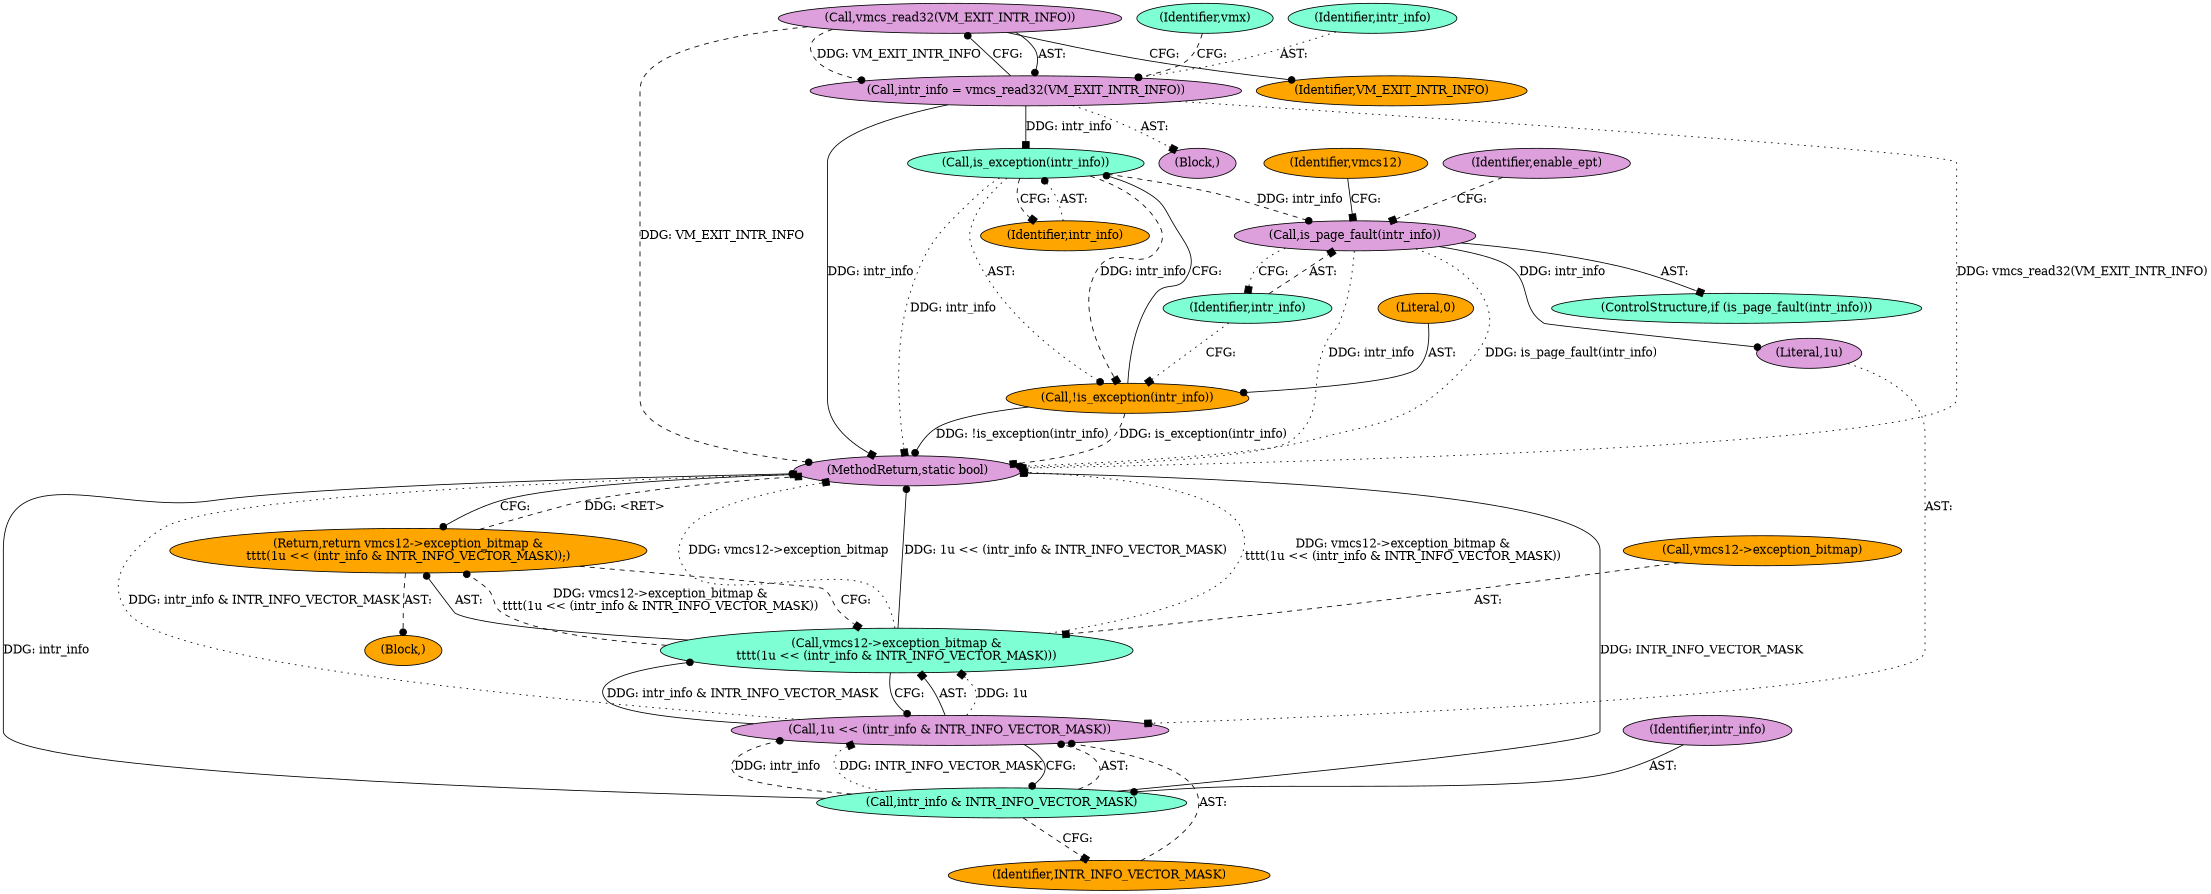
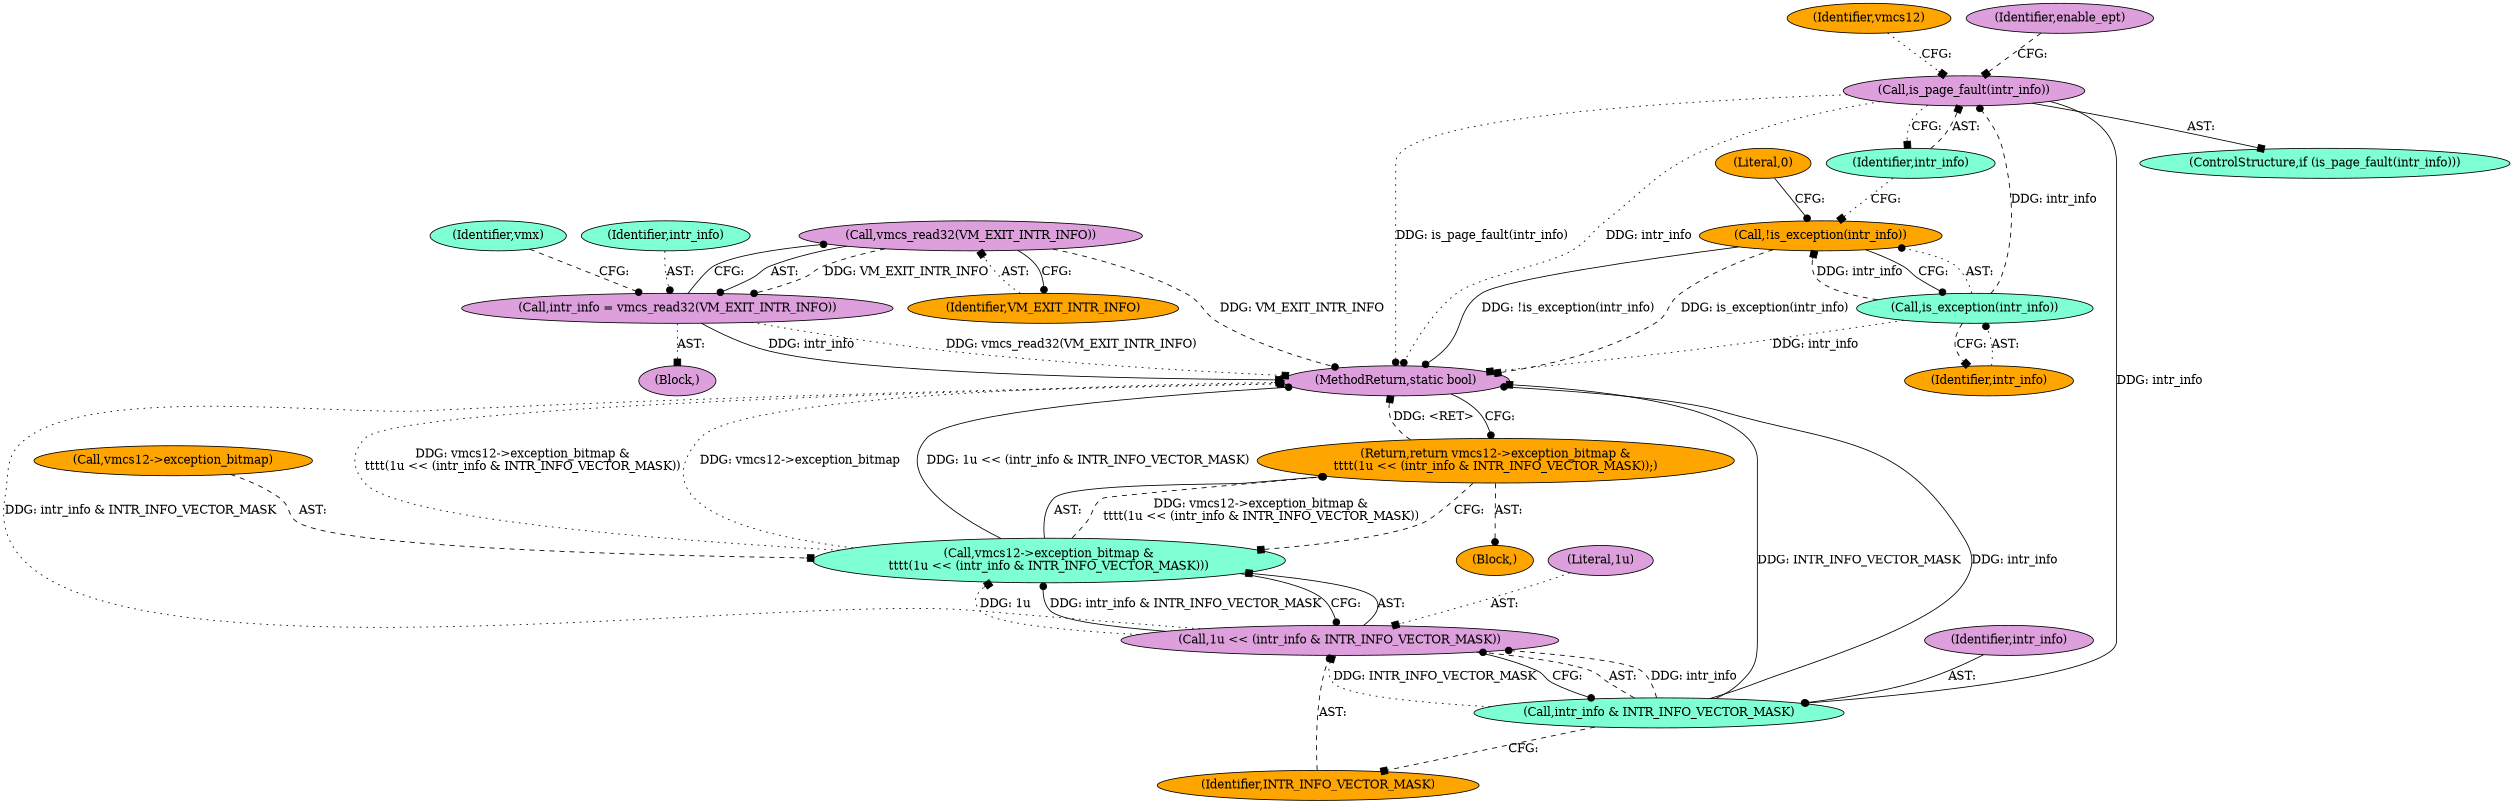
edge "(Call,intr_info = vmcs_read32(VM_EXIT_INTR_INFO))" -> "(Call,is_exception(intr_info))": removed, label "DDG: intr_info"
edge "(Identifier,vmcs12)" -> "(Call,is_page_fault(intr_info))": style solid -> dotted
edge "(Identifier,VM_EXIT_INTR_INFO)" -> "(Call,vmcs_read32(VM_EXIT_INTR_INFO))": added, label "AST:"
edge "(Call,is_page_fault(intr_info))" -> "(Literal,1u)": now "(Call,is_page_fault(intr_info))" -> "(Call,intr_info & INTR_INFO_VECTOR_MASK)"
edge "(Literal,0)" -> "(Call,!is_exception(intr_info))": label "AST: " -> "CFG: "
